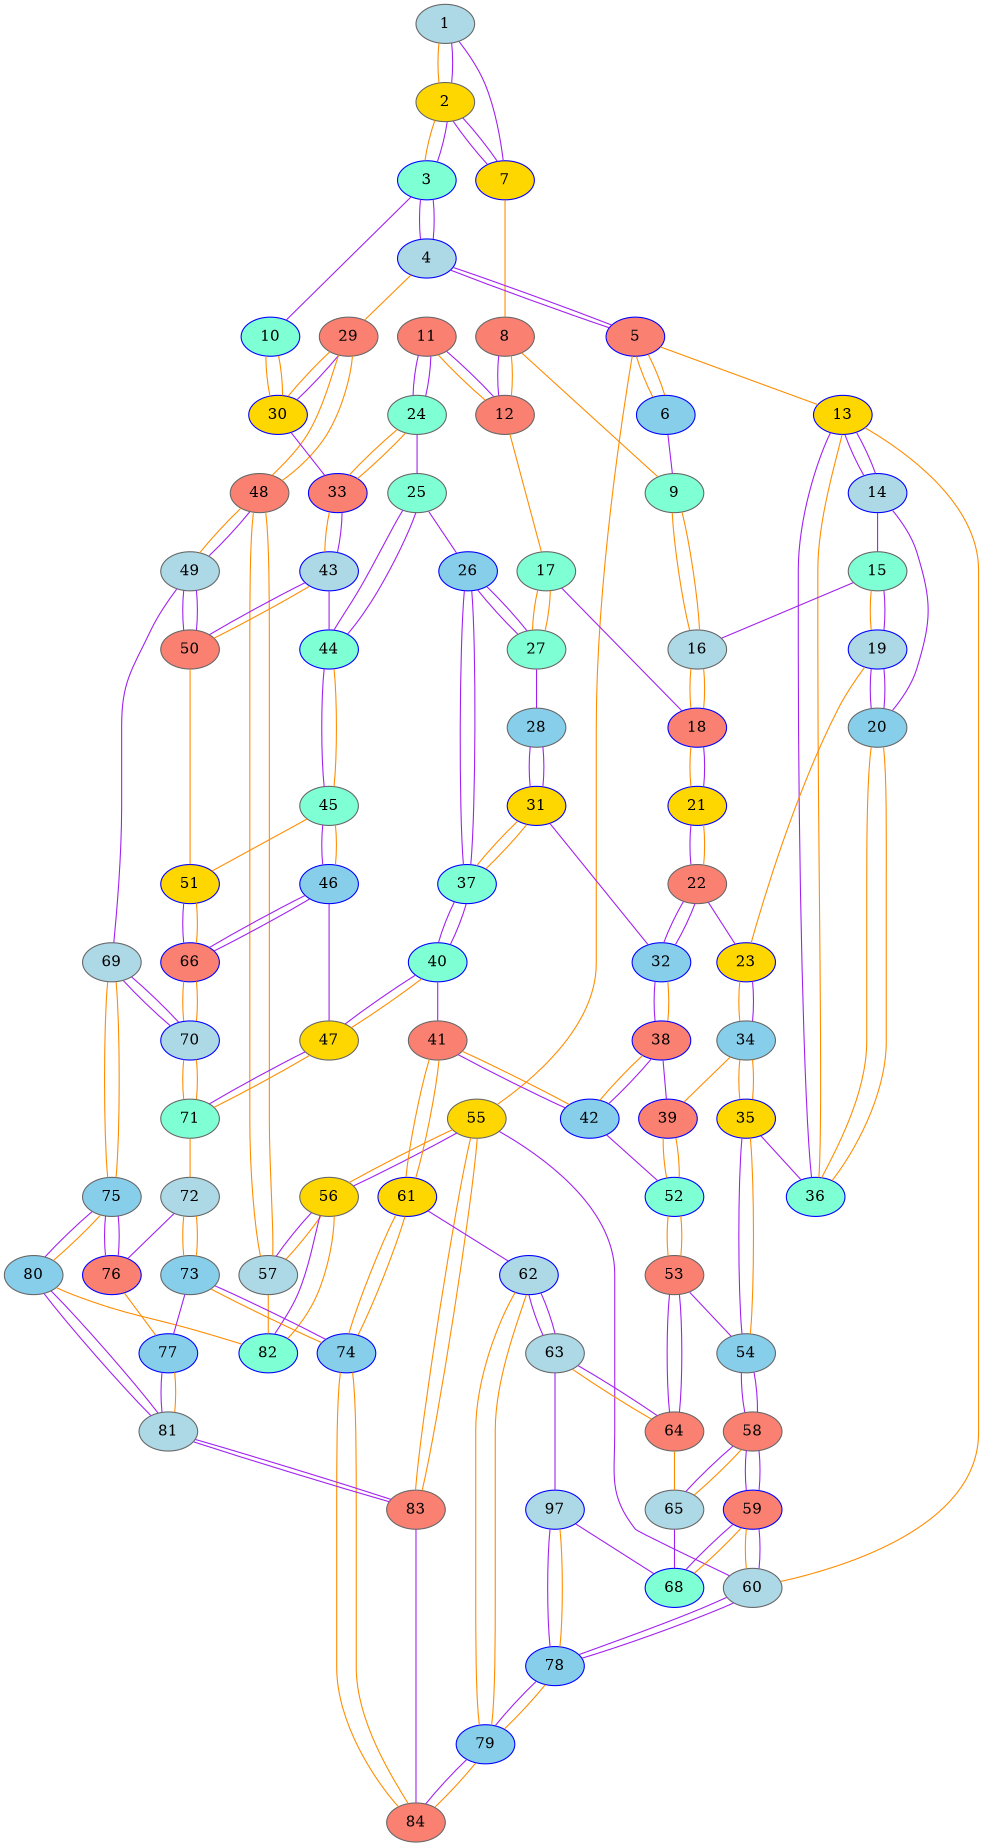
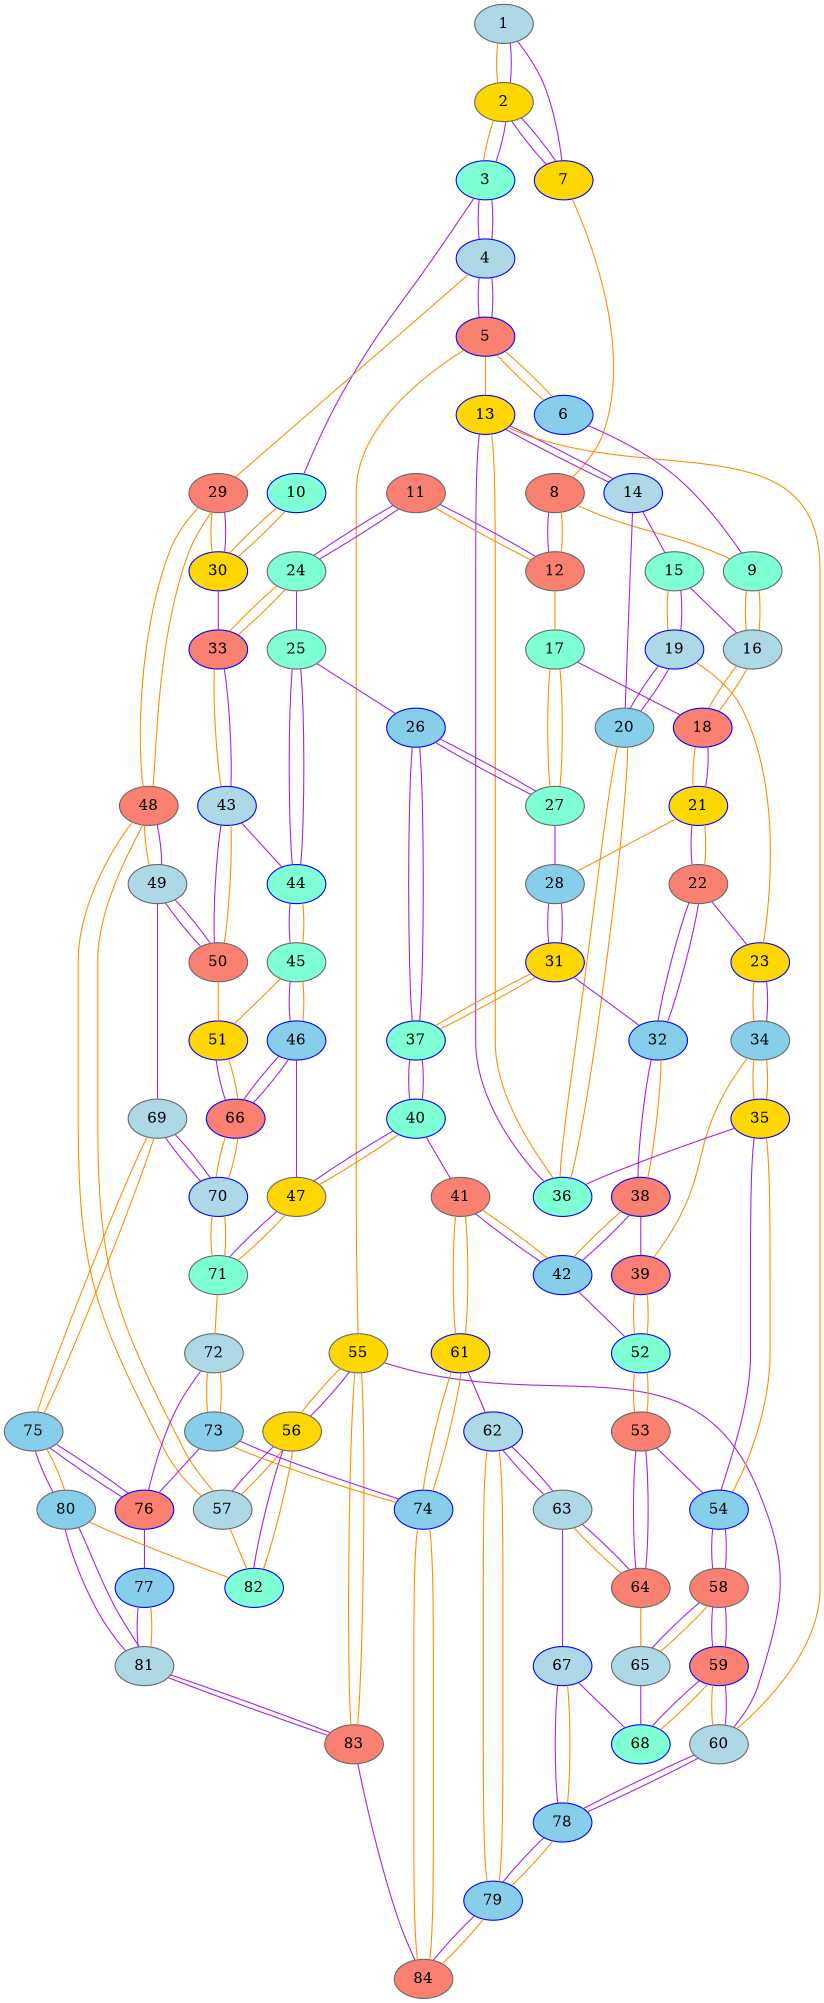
edge "21" -- "28": added
edge "76" -- "77": color darkorange -> purple
edge "73" -- "77": now "73" -- "76"
node "54": color gray40 -> blue
node "97": label "97" -> "67"
